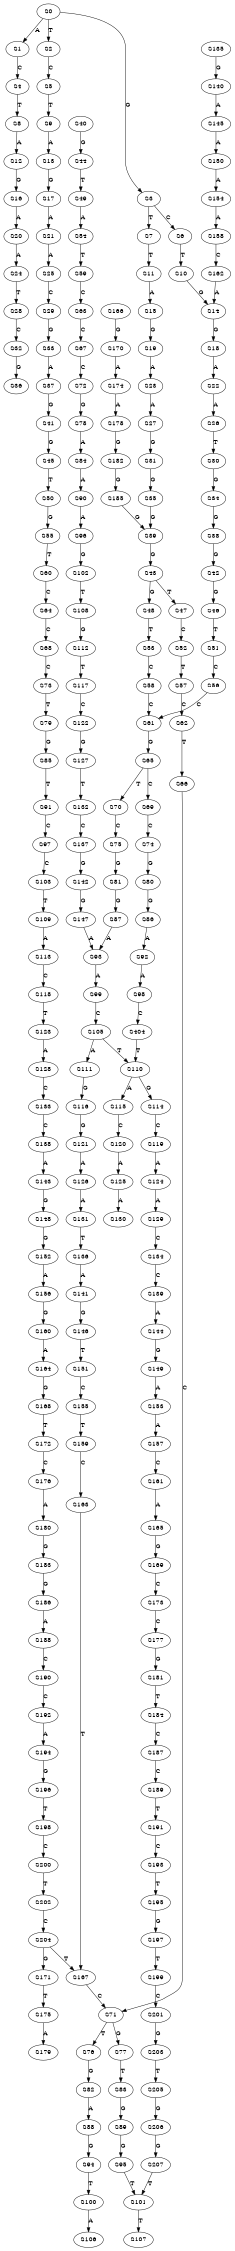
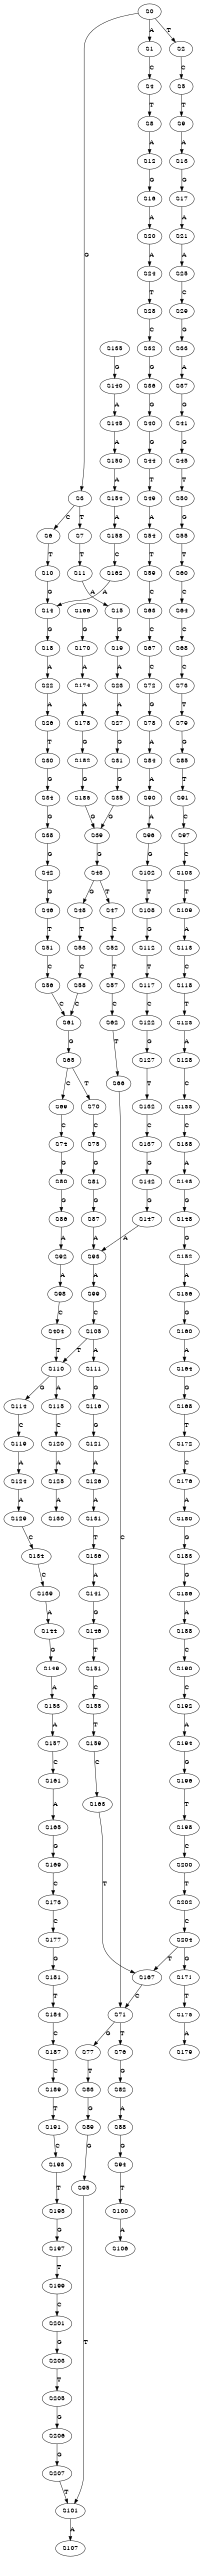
edge "S36" -> "S40": added, label "G"
edge "S101" -> "S107": label "T" -> "A"
